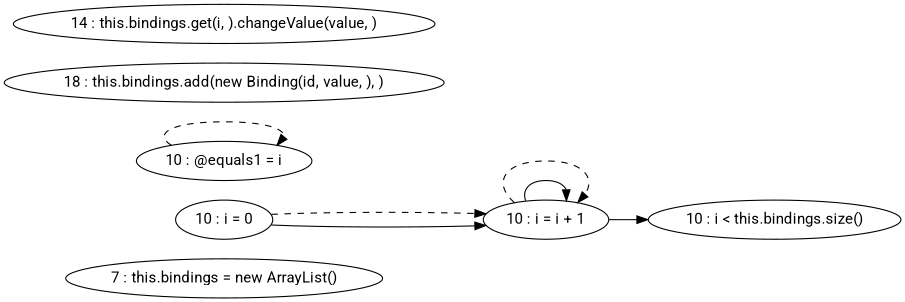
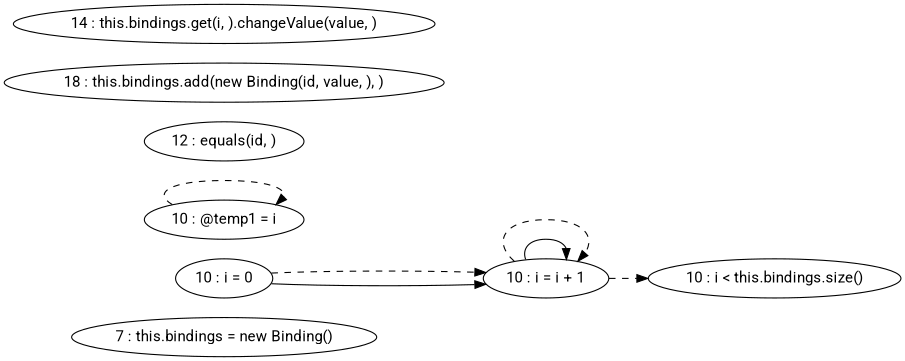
node "12 : equals(id, )": added
node "10 : @equals1 = i": label "10 : @equals1 = i" -> "10 : @temp1 = i"
edge "10 : i = i + 1" -> "10 : i < this.bindings.size()": style solid -> dashed
node "7 : this.bindings = new ArrayList()": label "7 : this.bindings = new ArrayList()" -> "7 : this.bindings = new Binding()"
